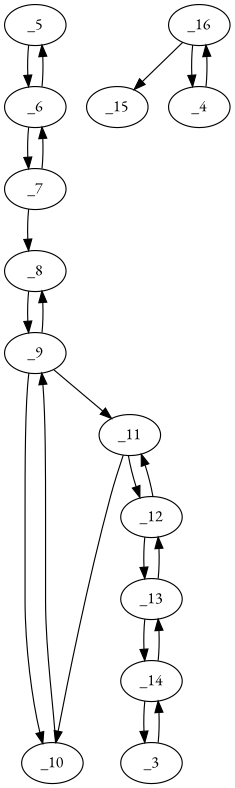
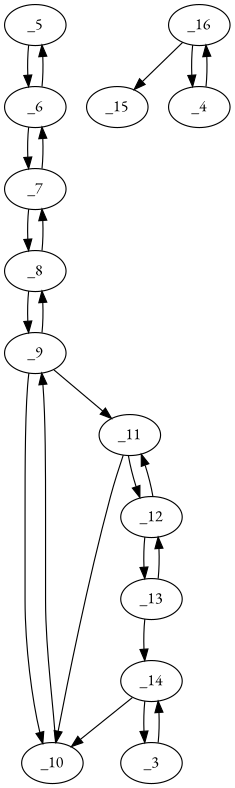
edge "_8" -> "_7": added
edge "_14" -> "_13": now "_14" -> "_10"
